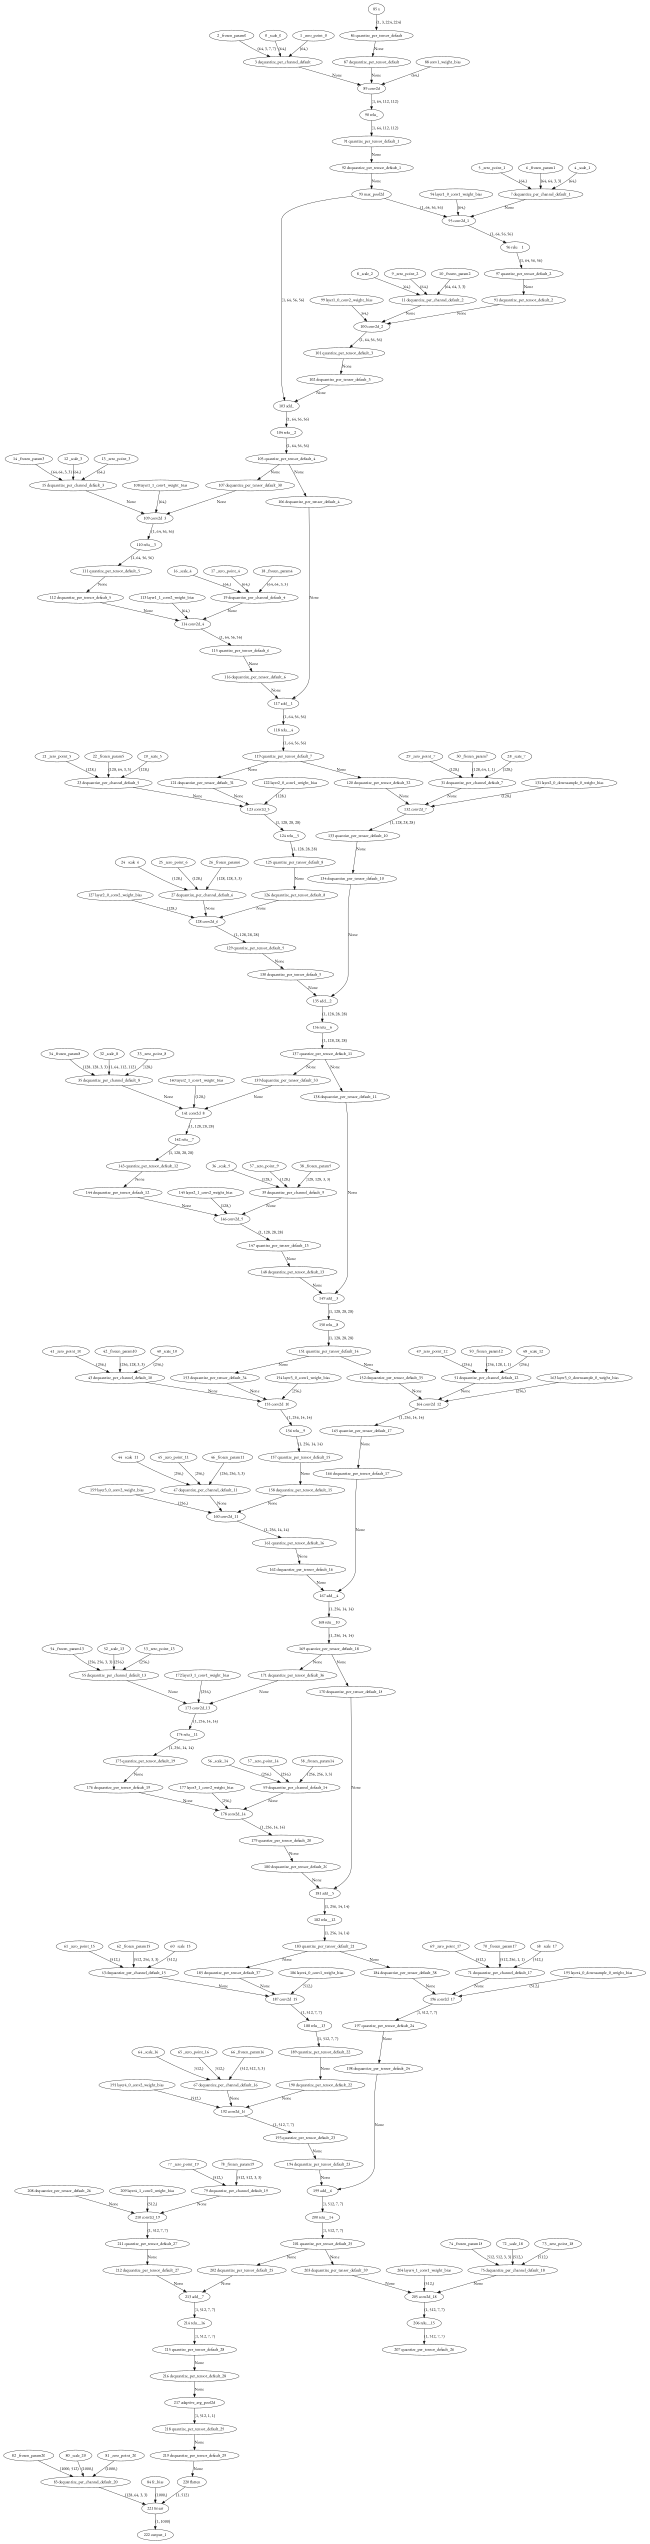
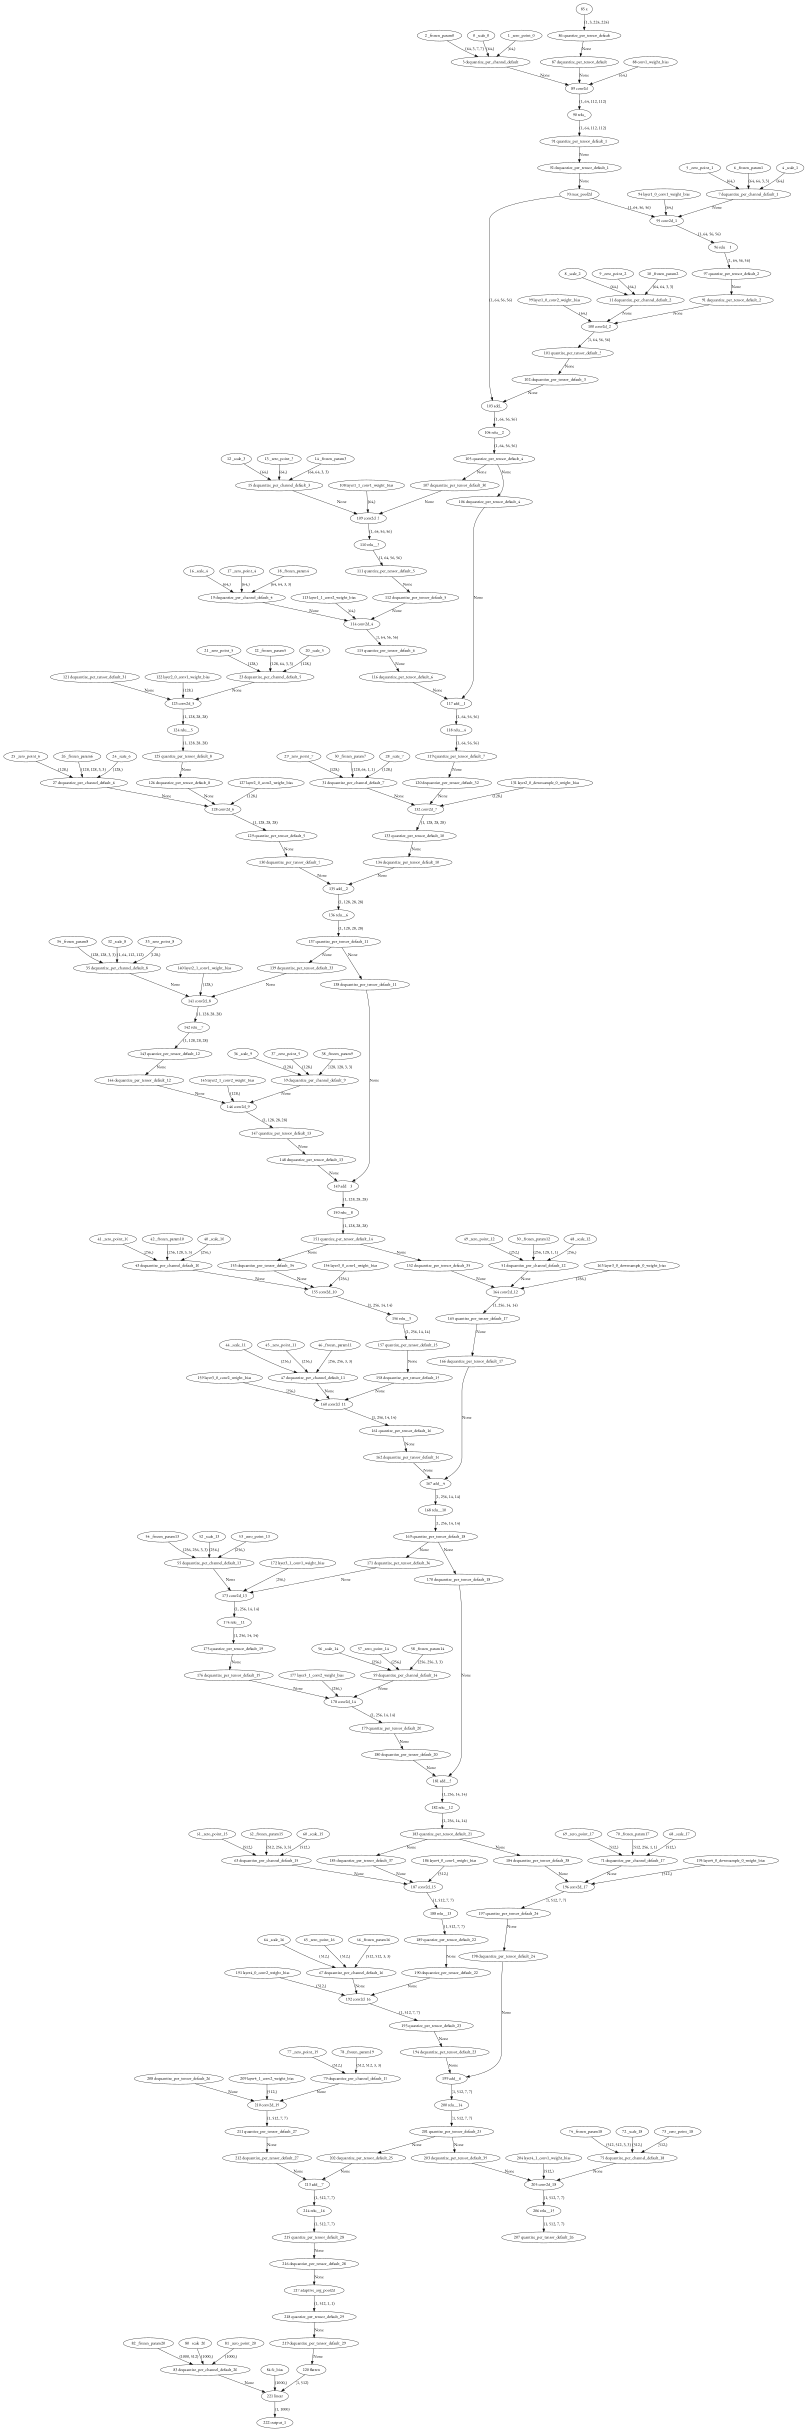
edge "119 quantize_per_tensor_default_7" -> "121 dequantize_per_tensor_default_31": removed, label "None"
edge "49 _zero_point_12" -> "51 dequantize_per_channel_default_12": label "(256,)" -> "(252,)"
edge "83 dequantize_per_channel_default_20" -> "221 linear": label "(128, 64, 3, 3)" -> "None"
